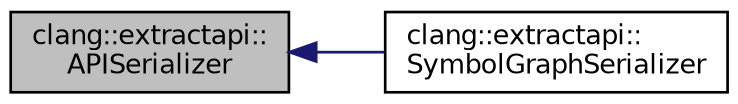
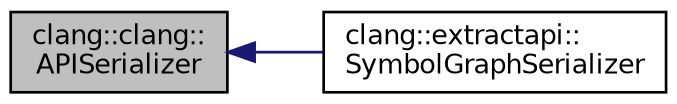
node "clang::extractapi:: APISerializer": label "clang::extractapi:: APISerializer" -> "clang::clang:: APISerializer"
